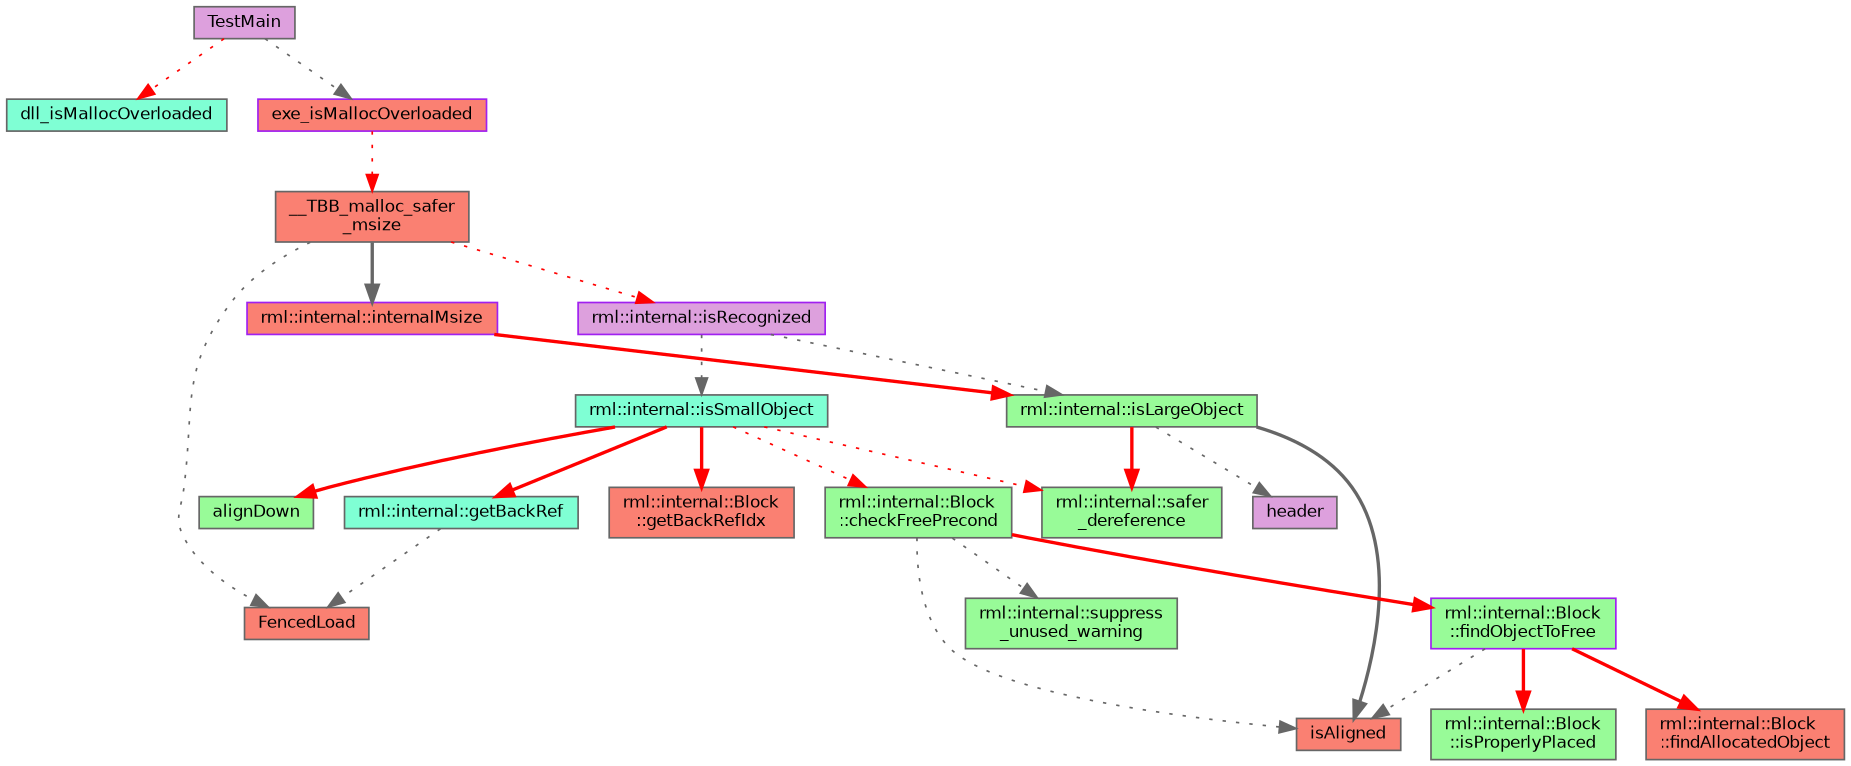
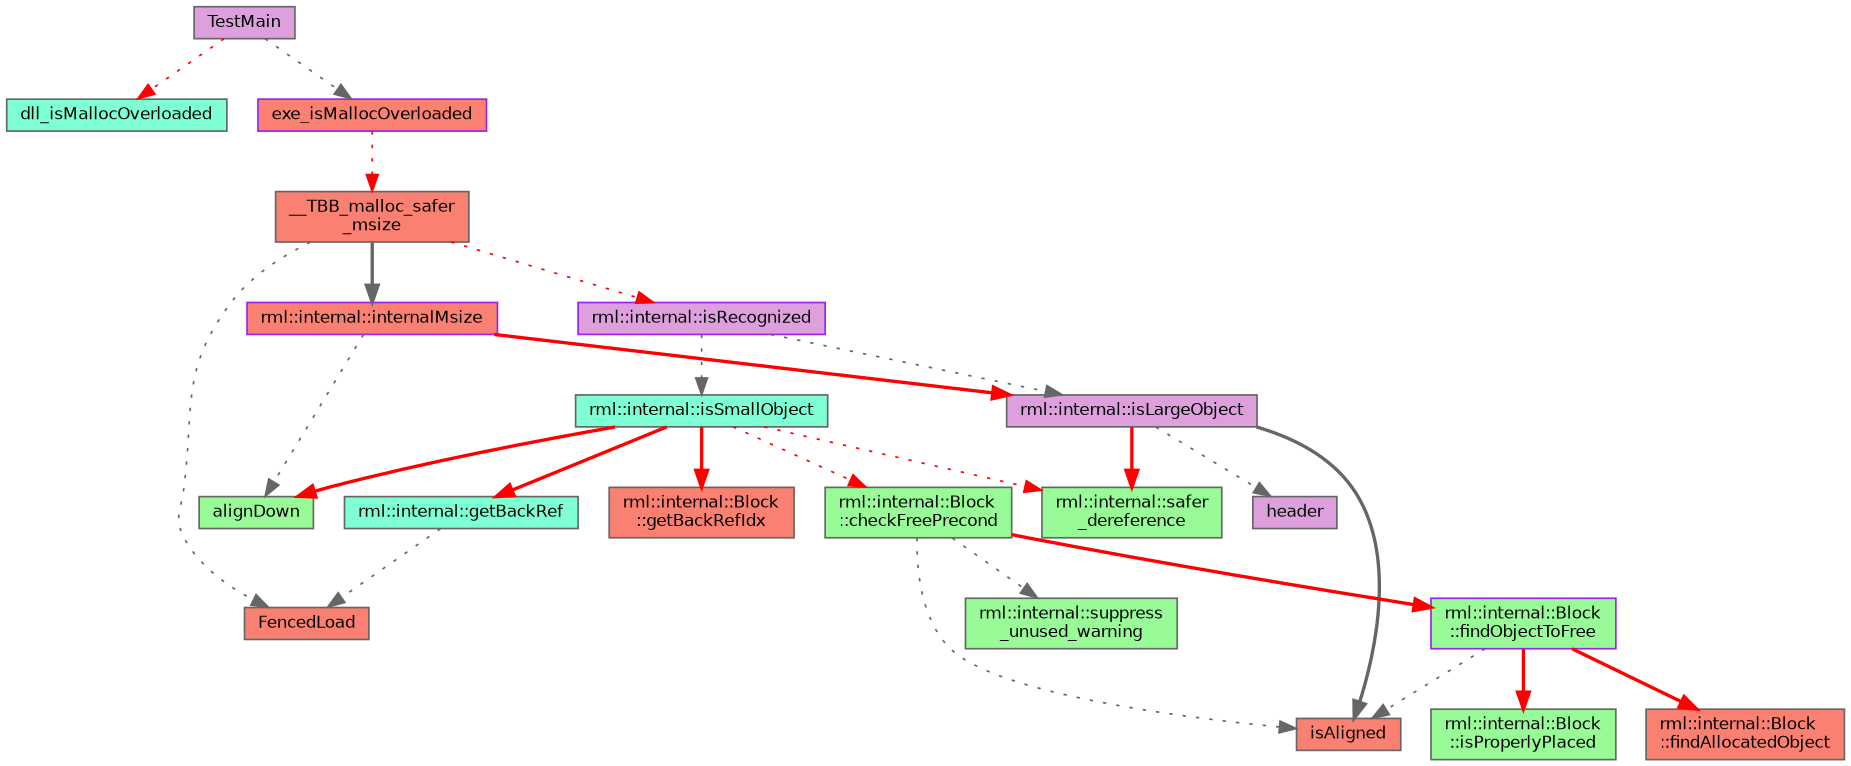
edge "rml::internal::internalMsize" -> "alignDown": added
node "rml::internal::isLargeObject": fillcolor palegreen -> plum
